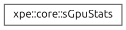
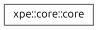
node "xpe::core::sGpuStats": label "xpe::core::sGpuStats" -> "xpe::core::core"
